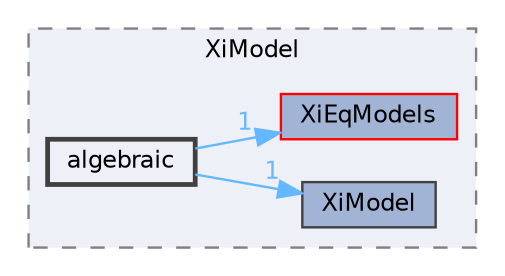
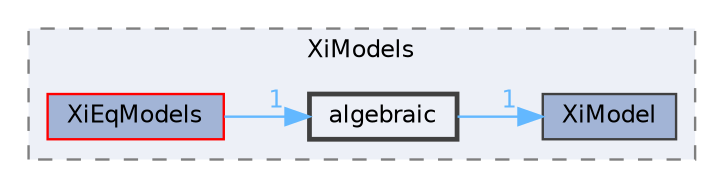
cluster "XiModel": label "XiModel" -> "XiModels"
edge "algebraic" -> "XiEqModels": reversed
